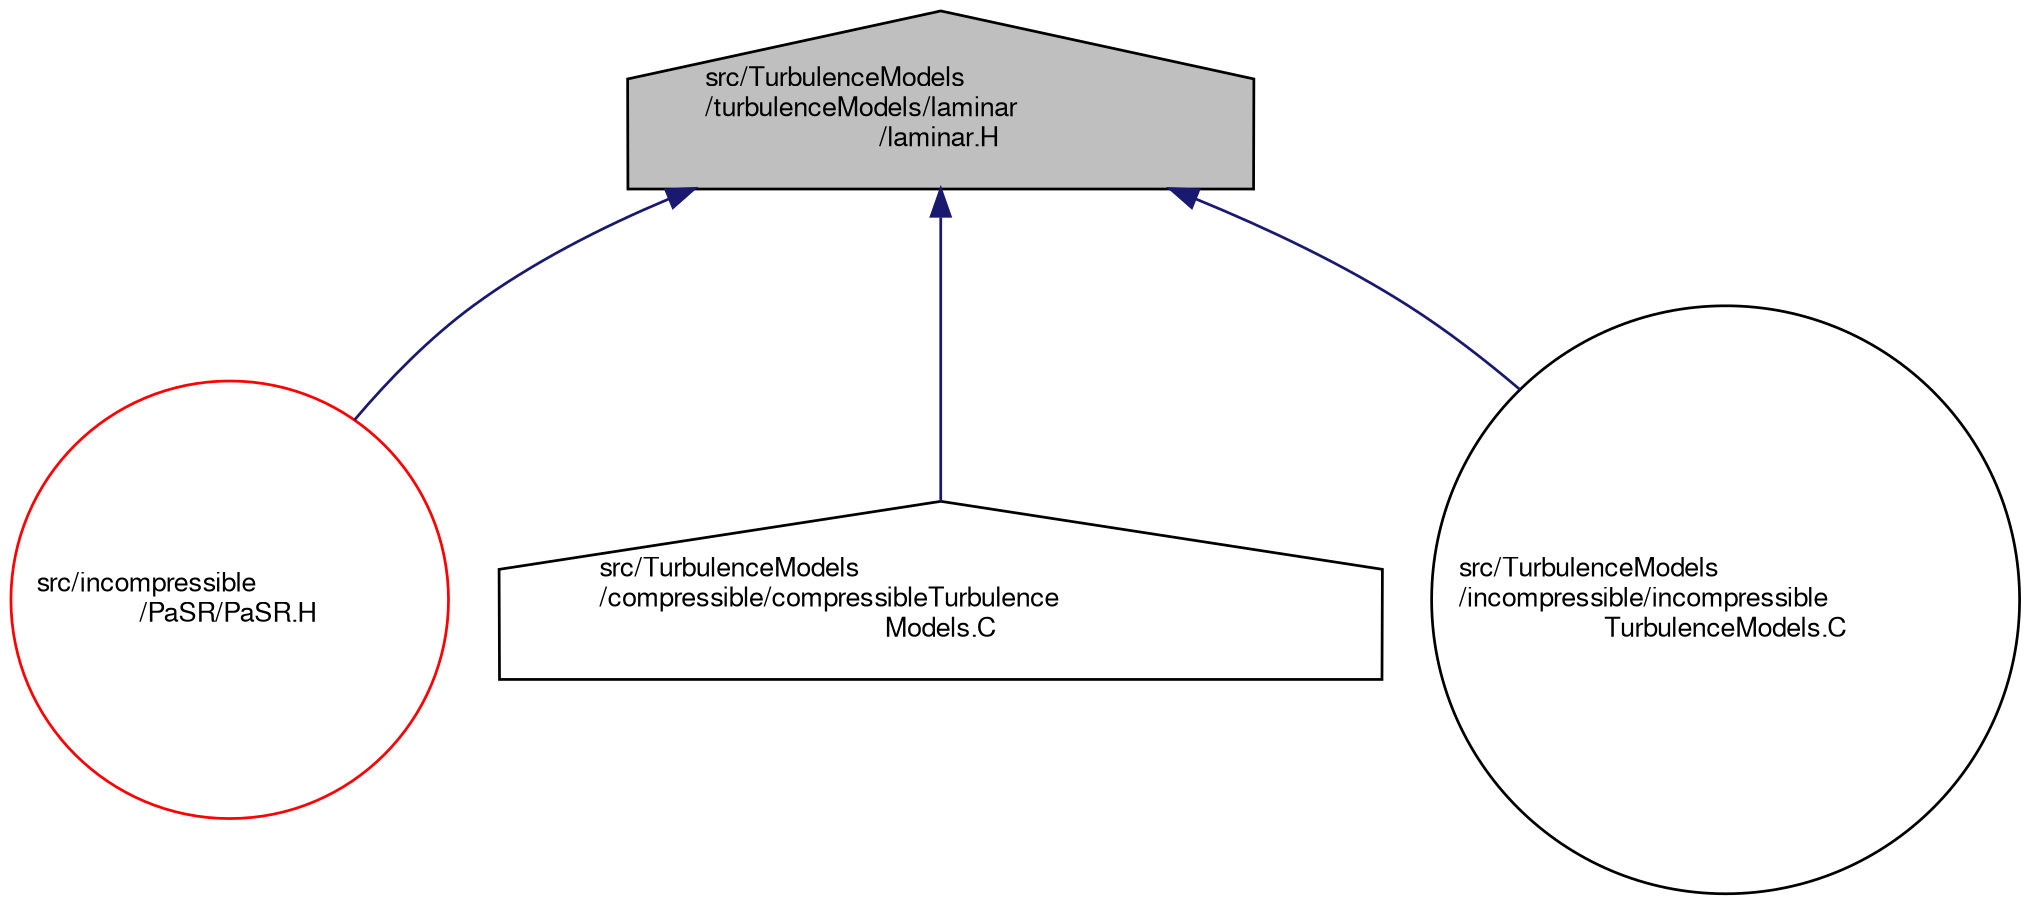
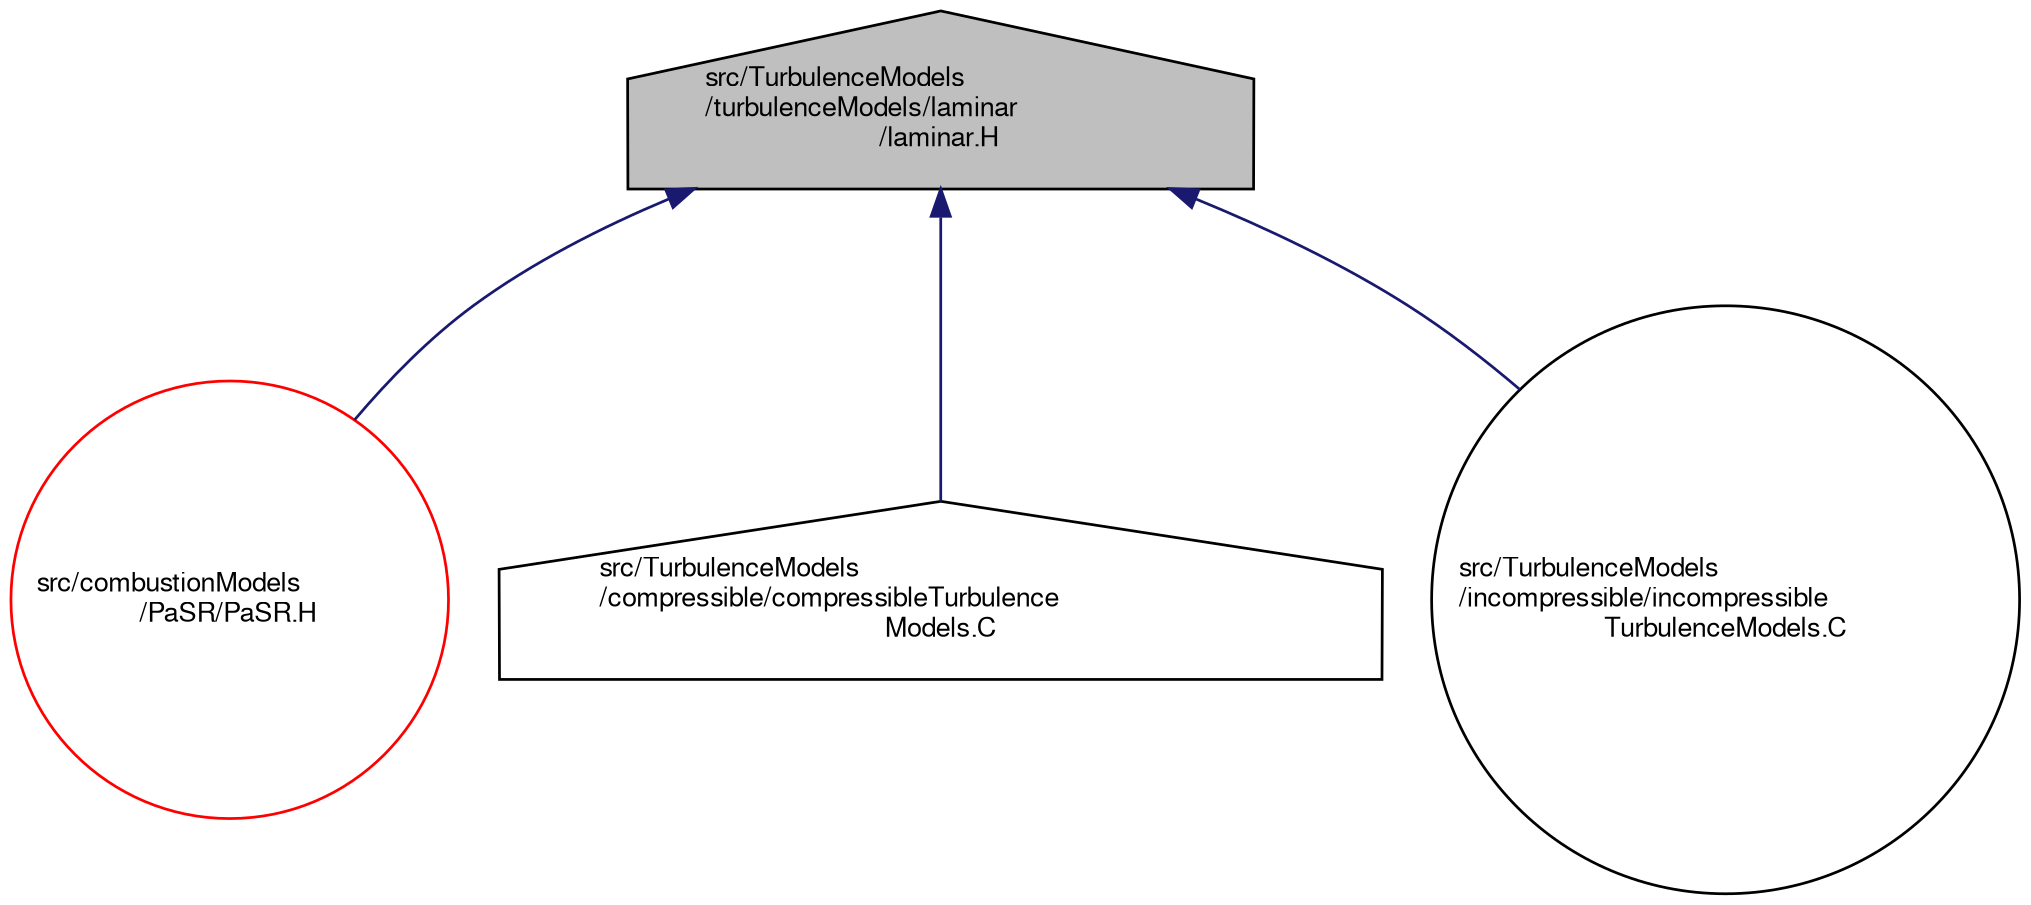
node "src/incompressible /PaSR/PaSR.H": label "src/incompressible /PaSR/PaSR.H" -> "src/combustionModels /PaSR/PaSR.H"
